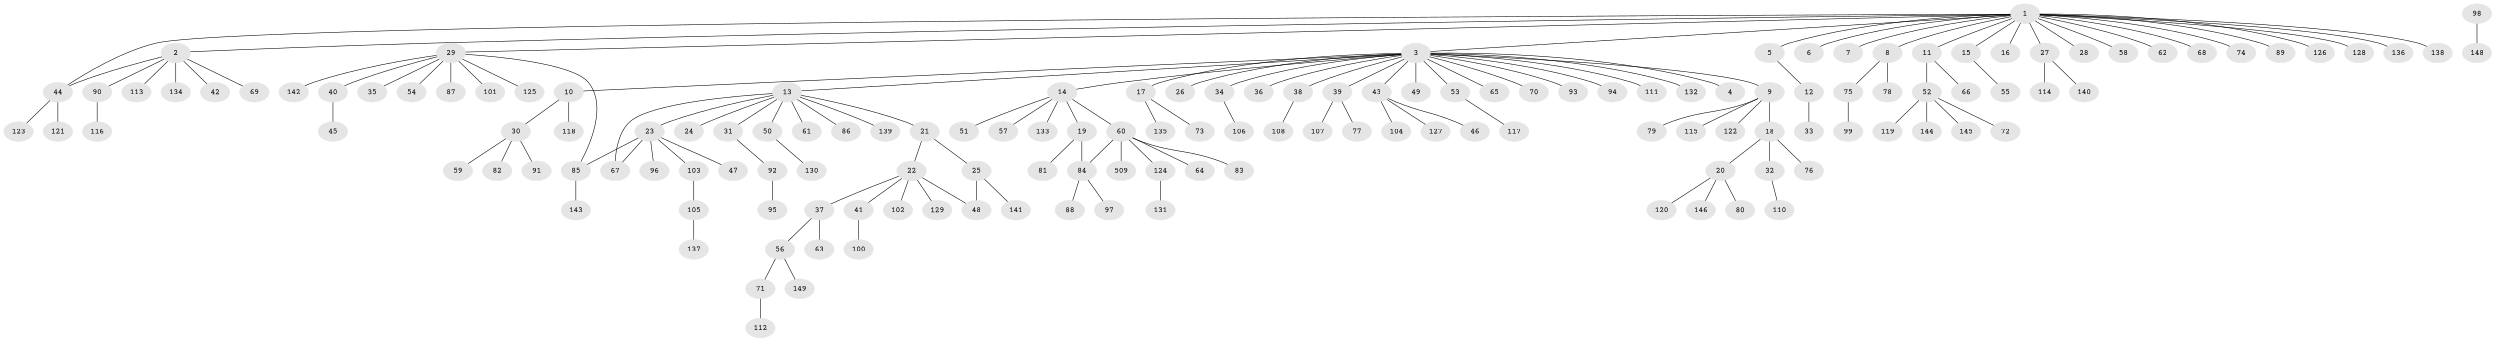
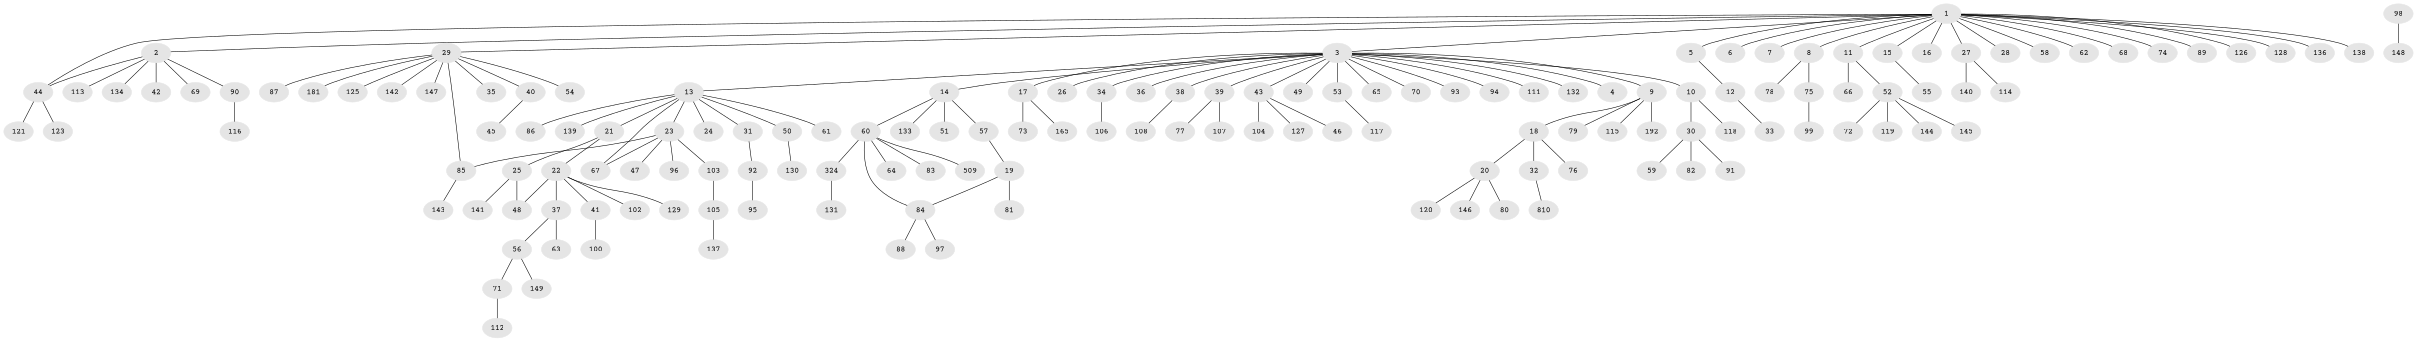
node "147": added
node "101": label "101" -> "181"
edge "14" -- "19": now "57" -- "19"
node "135": label "135" -> "165"
node "122": label "122" -> "192"
node "124": label "124" -> "324"
node "110": label "110" -> "810"
